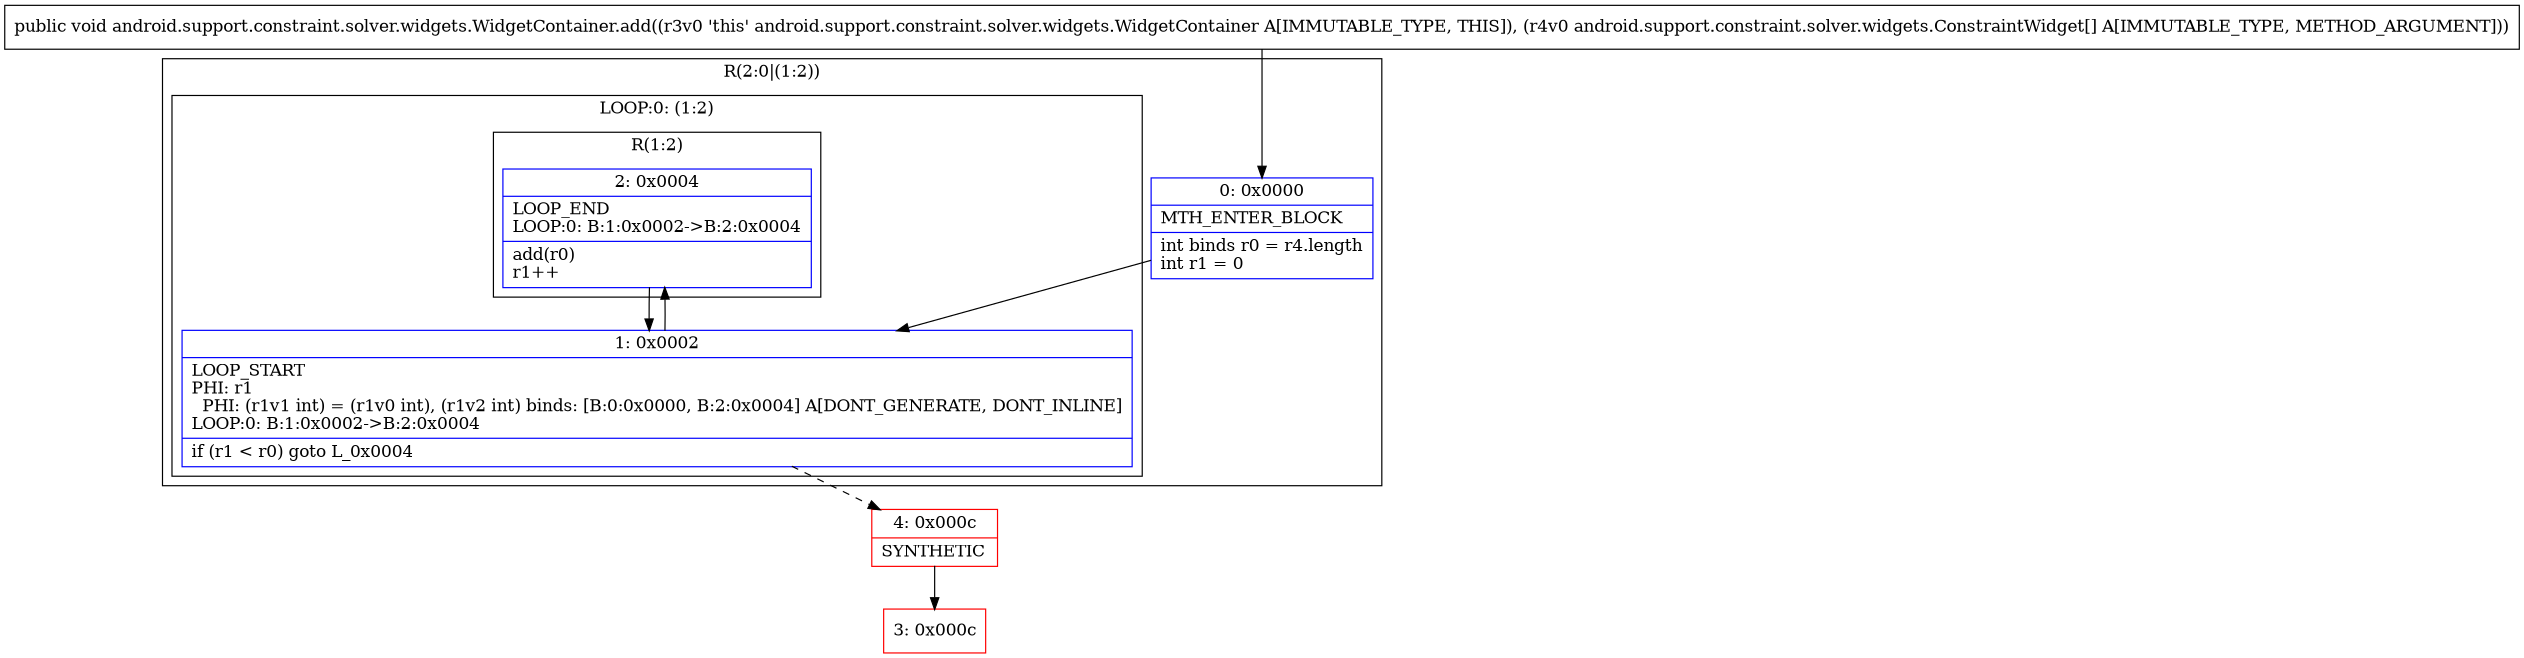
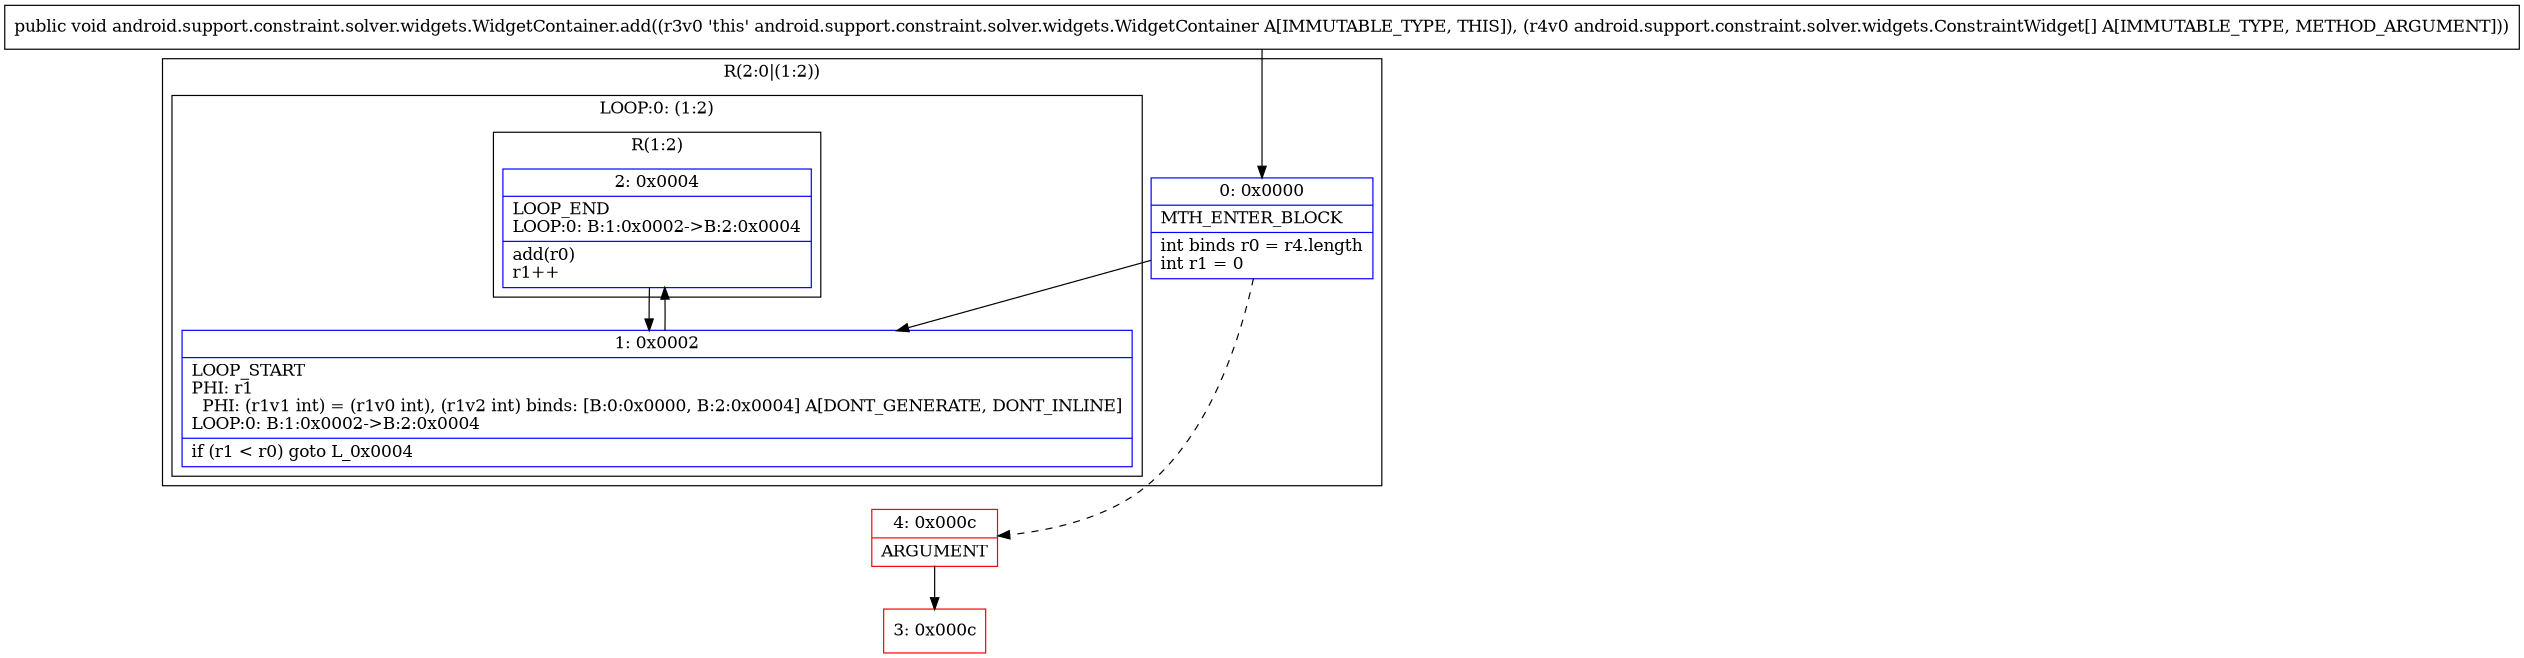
edge "1: 0x0002" -> "4: 0x000c": now "0: 0x0000" -> "4: 0x000c"
node "4: 0x000c": text "SYNTHETIC" -> "ARGUMENT"
